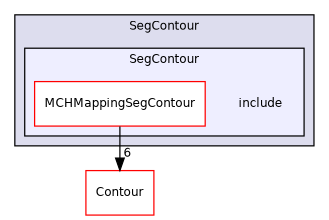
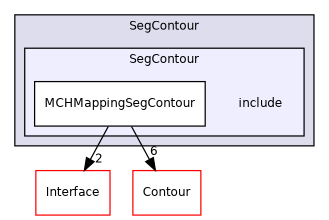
node "MCHMappingSegContour": color red -> black
node "Interface": added
